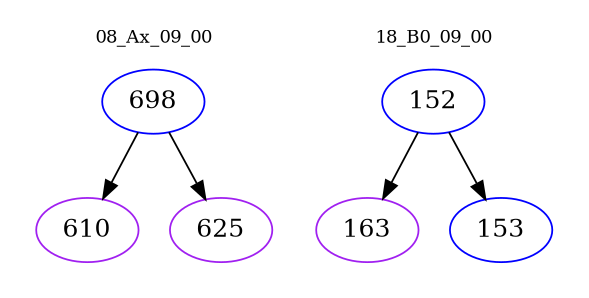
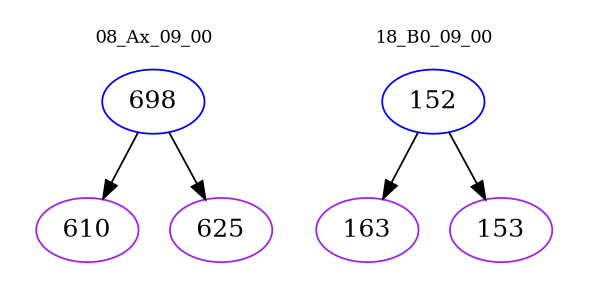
node "153": color blue -> purple
